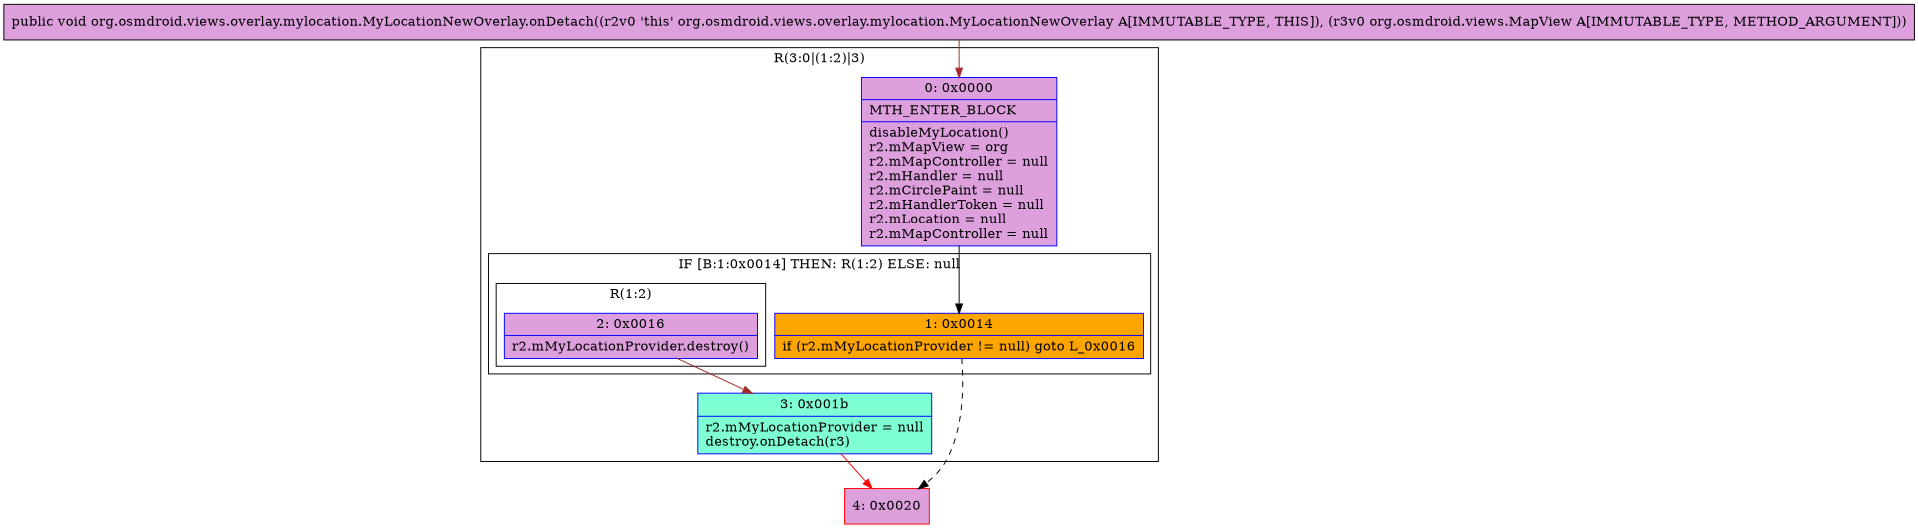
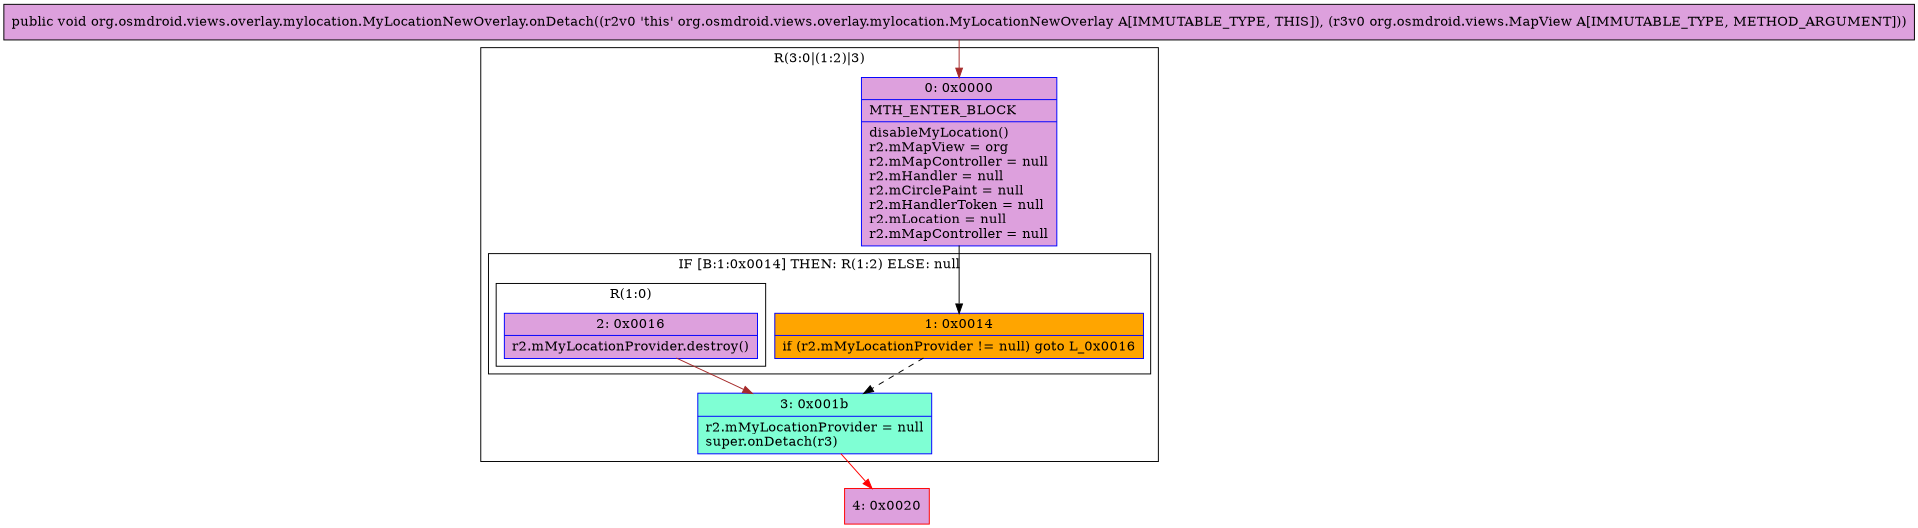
cluster "R(1:2)": label "R(1:2)" -> "R(1:0)"
edge "1: 0x0014" -> "4: 0x0020": now "1: 0x0014" -> "3: 0x001b"
node "3: 0x001b": text "destroy.onDetach(r3)" -> "super.onDetach(r3)"
